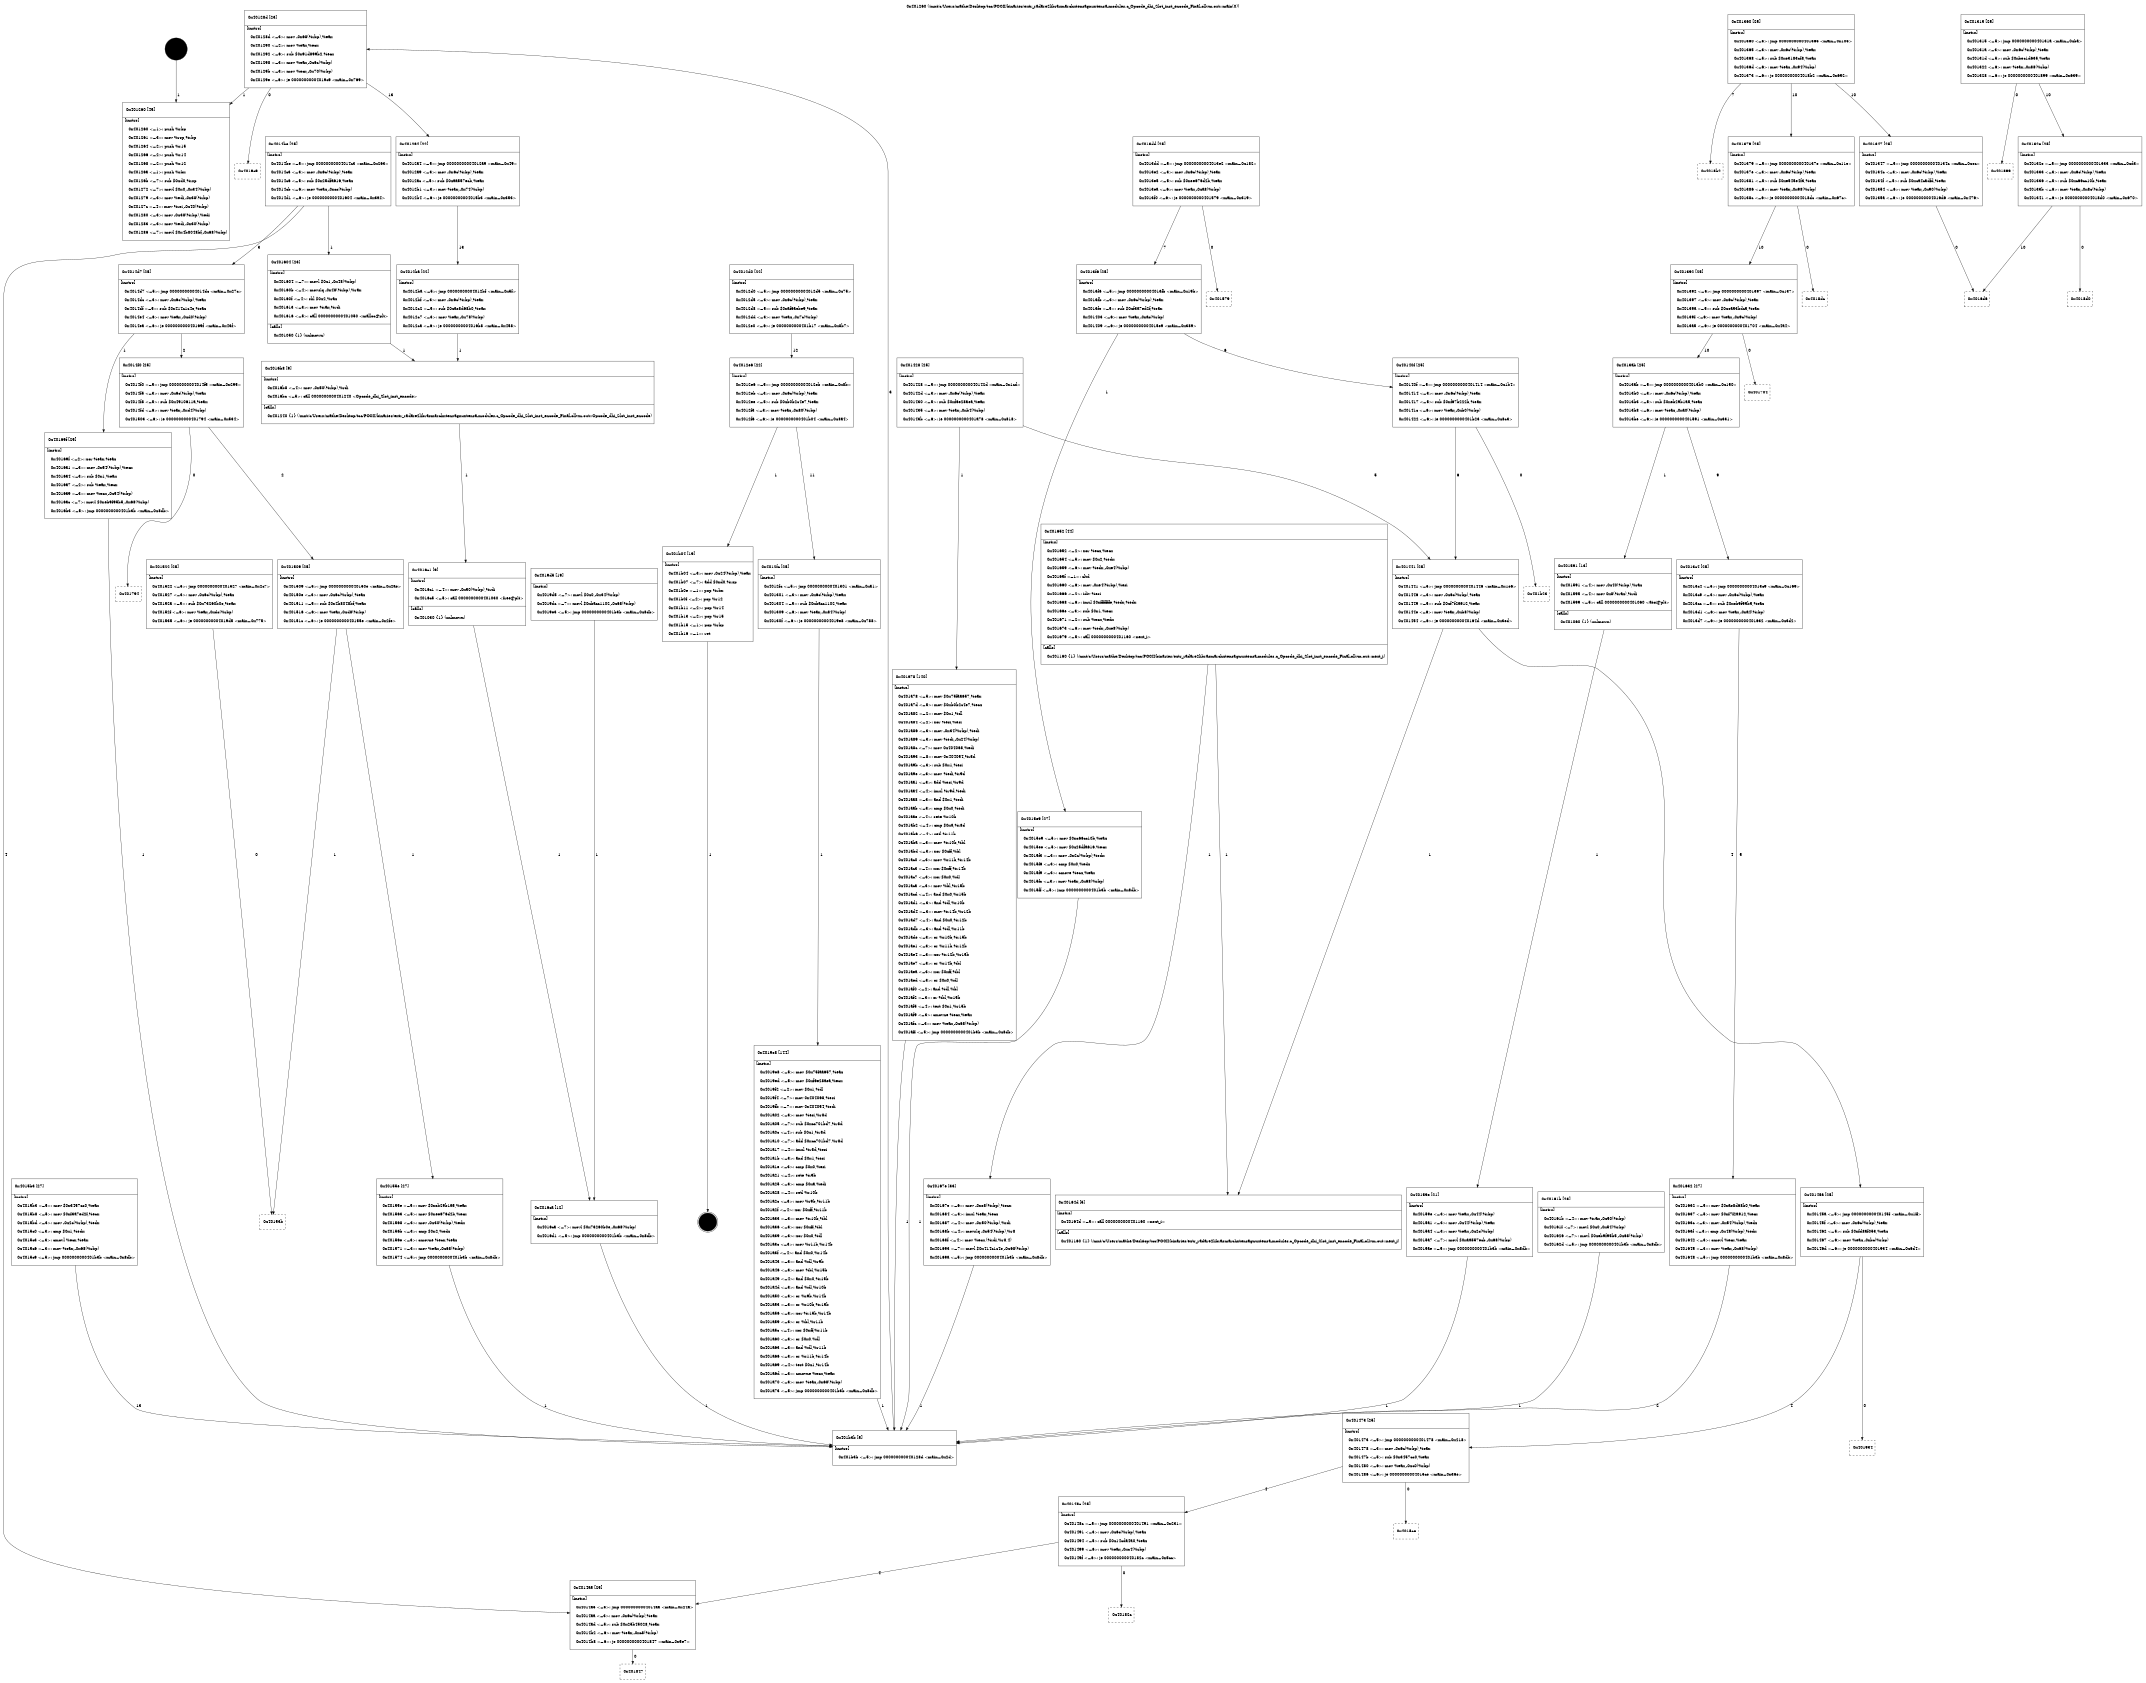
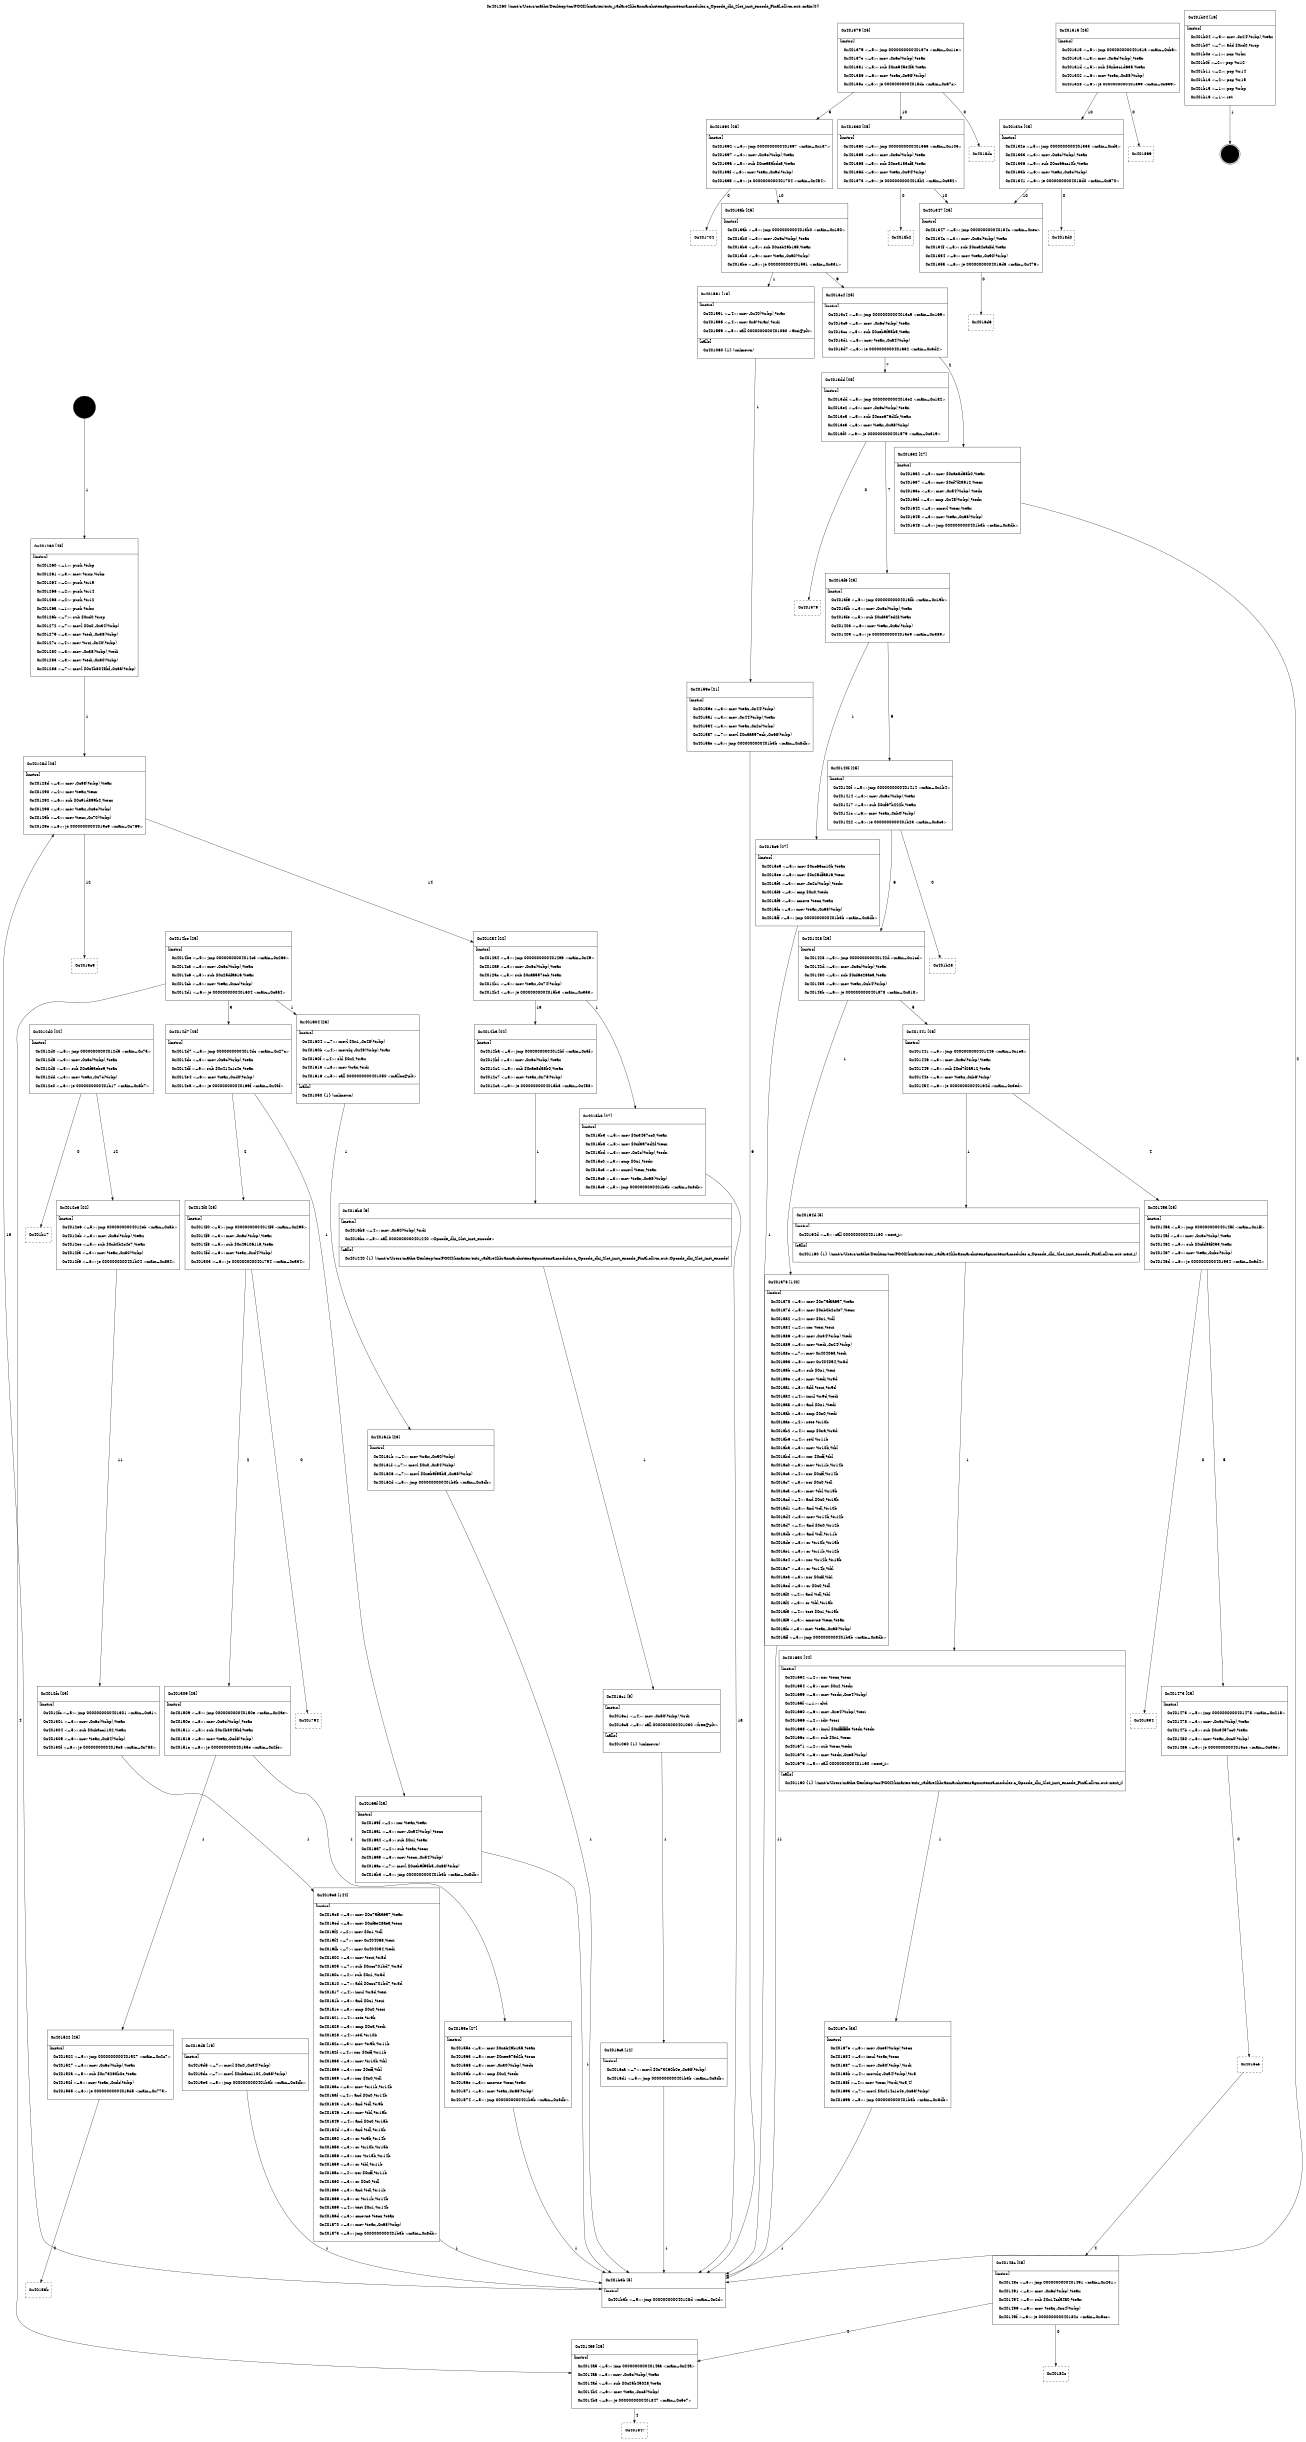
edge "0x40128d [23]" -> "0x401260 [45]": reversed
edge "0x40128d [23]" -> "0x4019c9": label " 0" -> " 12"
edge "0x40128d [23]" -> "0x4012a4 [22]": label " 13" -> " 14"
edge "0x401360 [25]" -> "0x4018b2": label " 7" -> " 0"
edge "0x401360 [25]" -> "0x401379 [25]": reversed
edge "0x401379 [25]" -> "0x401392 [25]": label " 10" -> " 3"
edge "0x40132e [25]" -> "0x4016d6": now "0x40132e [25]" -> "0x401347 [25]"
edge "0x401604 [23]" -> "0x4016b8 [9]": now "0x401604 [23]" -> "0x40161b [23]"
edge "0x4013c4 [25]" -> "0x4013dd [25]": added, label "7"
edge "0x401b3b [5]" -> "0x40128d [23]": label " 3" -> " 13"
edge "0x4012e6 [22]" -> "0x401b04 [19]": removed, label "1"
edge "0x40140f [25]" -> "0x401441 [25]": now "0x40140f [25]" -> "0x401428 [25]"
edge "0x4013c4 [25]" -> "0x401632 [27]": label " 5" -> " 2"
edge "0x4019d5 [19]" -> "0x4016ca [12]": now "0x4019d5 [19]" -> "0x401b3b [5]"
edge "0x401509 [25]" -> "0x40153b": now "0x401509 [25]" -> "0x401522 [25]"
edge "0x401652 [44]" -> "0x40164d [5]": reversed
edge "0x4012a4 [22]" -> "0x4015b3 [27]": added, label "1"
edge "0x401a78 [140]" -> "0x401b3b [5]": label " 1" -> " 11"
node "0x401b17": added
edge "0x40159e [21]" -> "0x401b3b [5]": label " 1" -> " 6"
edge "0x40145a [25]" -> "0x401473 [25]": label " 4" -> " 5"
edge "0x401473 [25]" -> "0x40148c [25]": now "0x4015ce" -> "0x40148c [25]"
edge "0x4014a5 [25]" -> "0x401847": label " 0" -> " 4"
